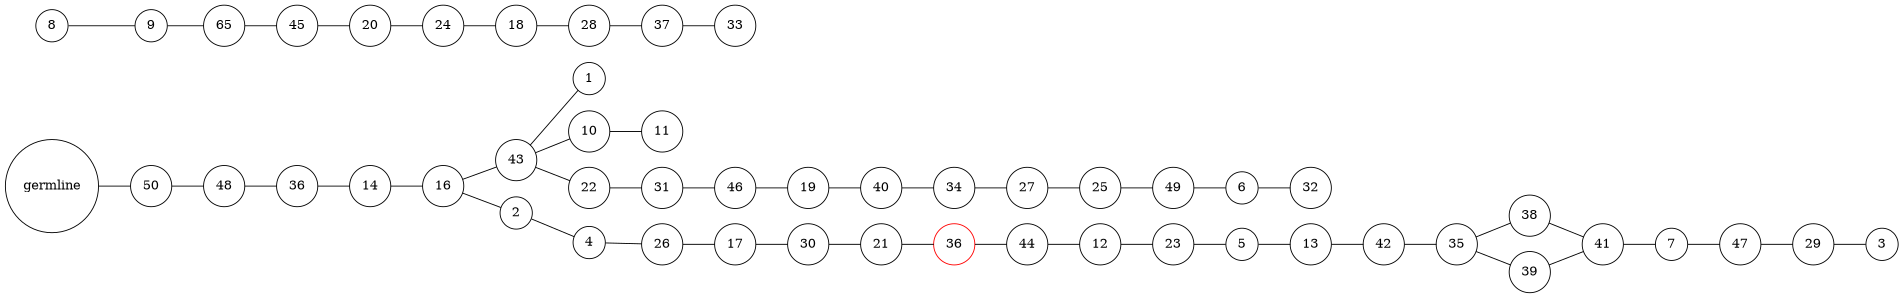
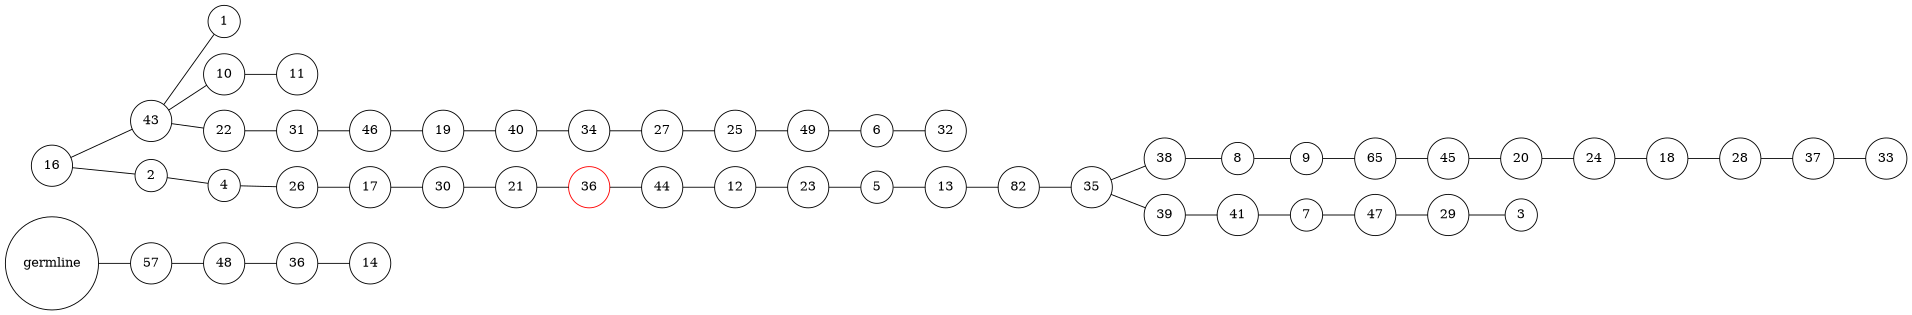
node "50": label "50" -> "57"
edge "14" -- "16": removed
edge "38" -- "41": now "38" -- "8"
node "42": label "42" -> "82"
